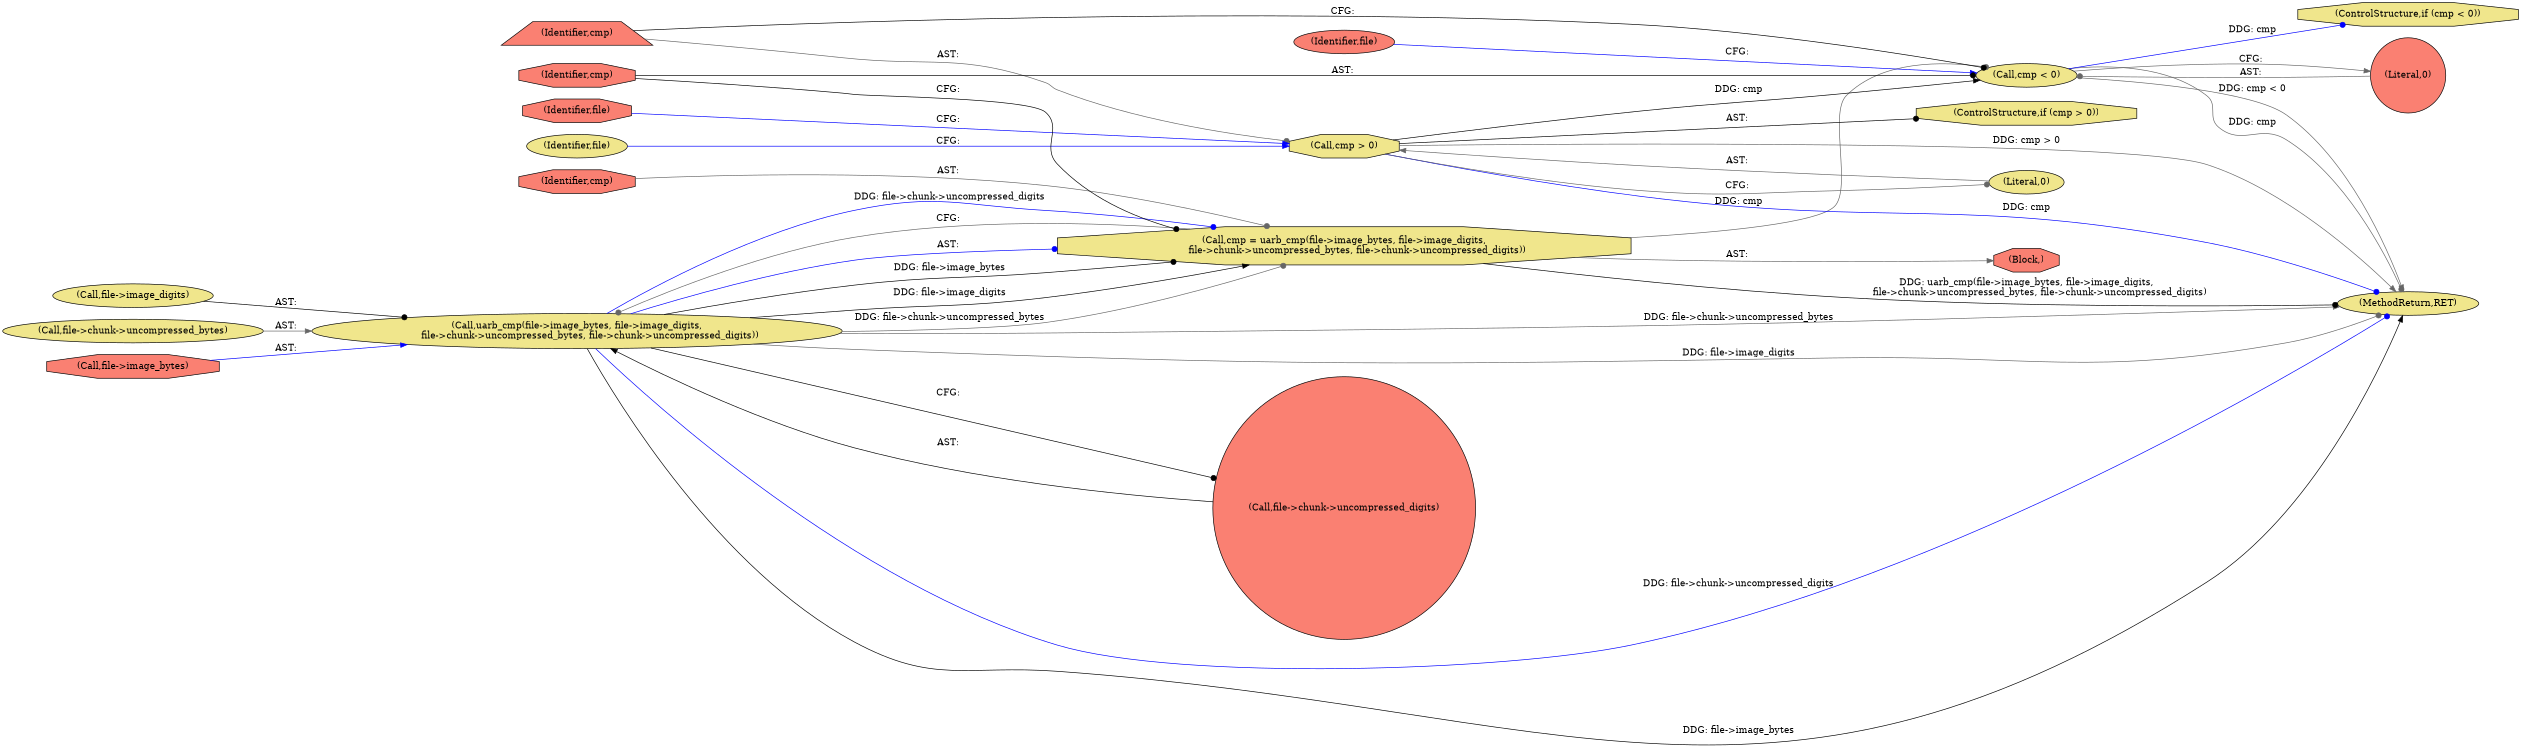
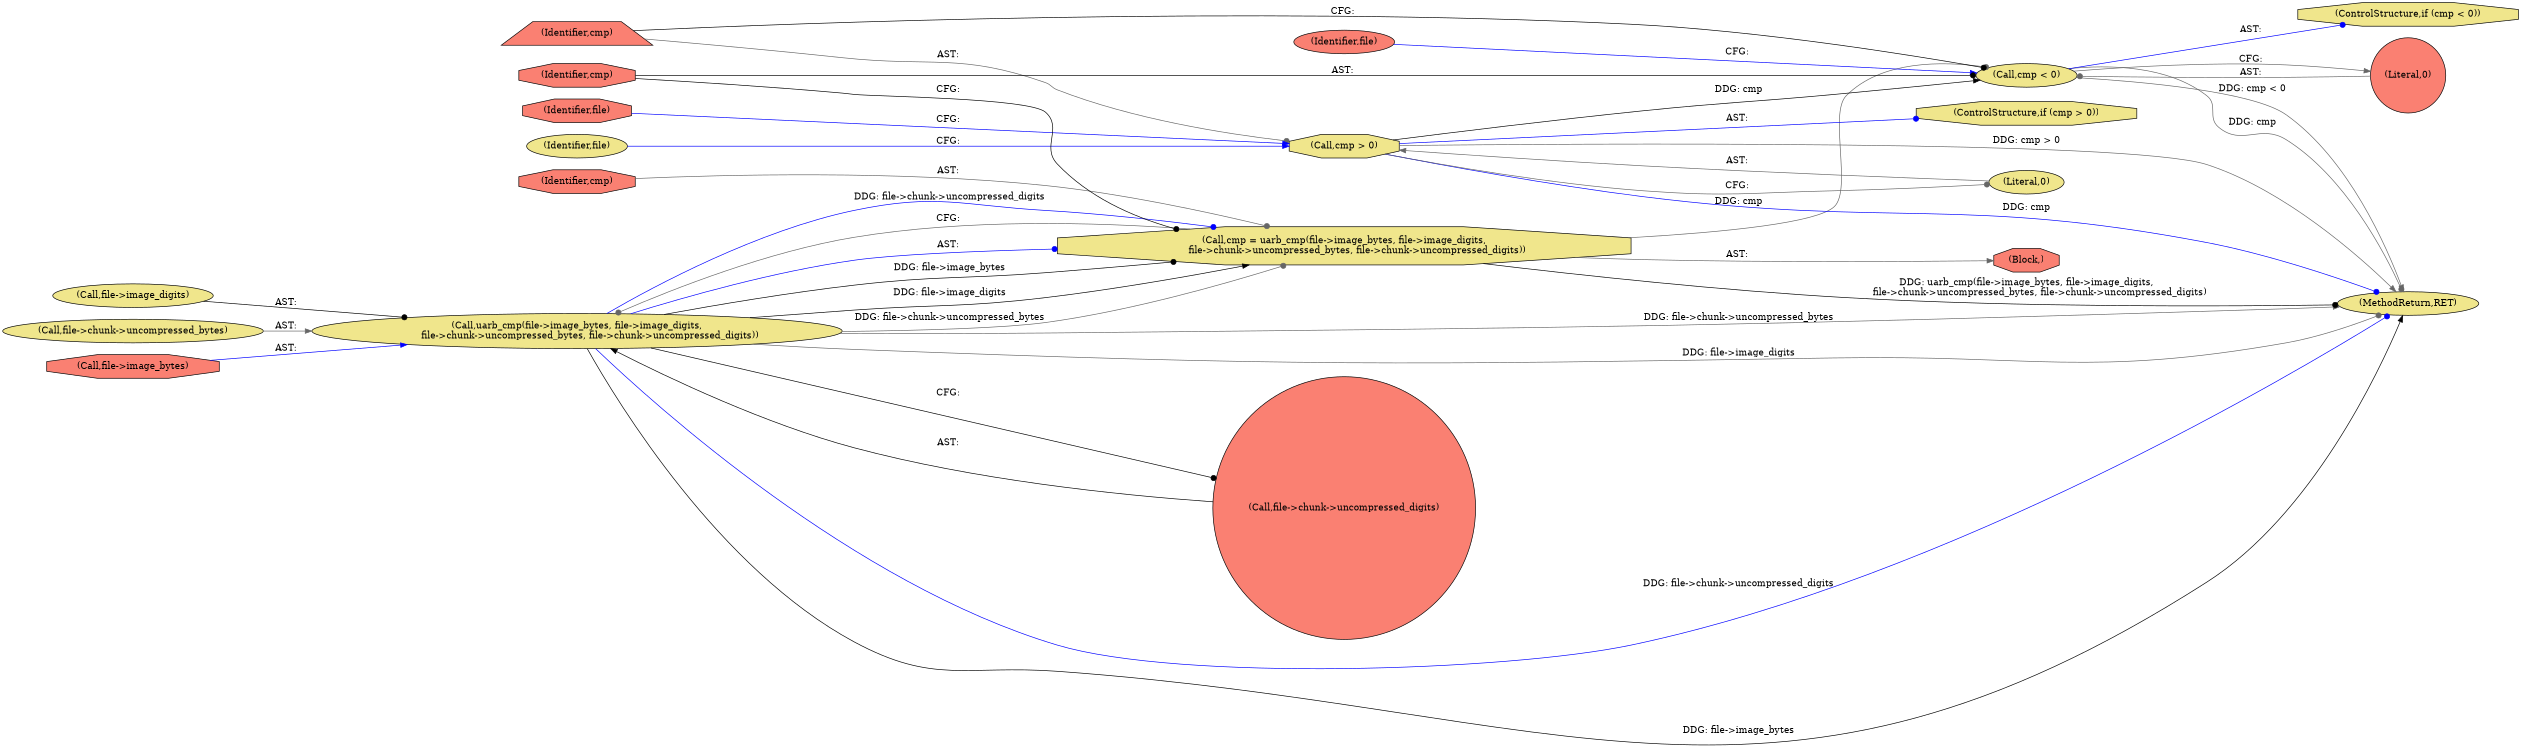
edge "(Call,cmp < 0)" -> "(ControlStructure,if (cmp < 0))": label "DDG: cmp" -> "AST: "
edge "(Call,cmp > 0)" -> "(ControlStructure,if (cmp > 0))": color black -> blue
